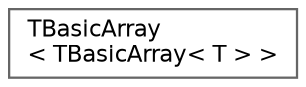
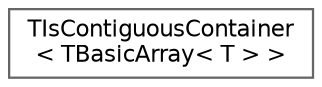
node "TBasicArray < TBasicArray< T > >": label "TBasicArray < TBasicArray< T > >" -> "TIsContiguousContainer < TBasicArray< T > >"
